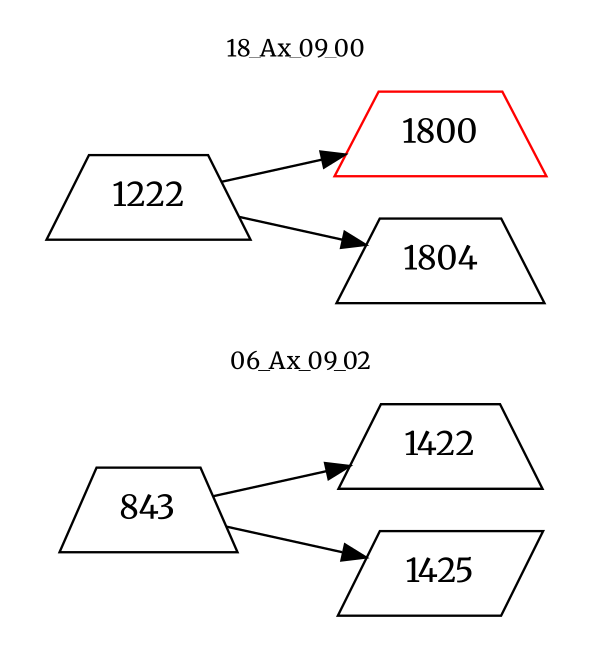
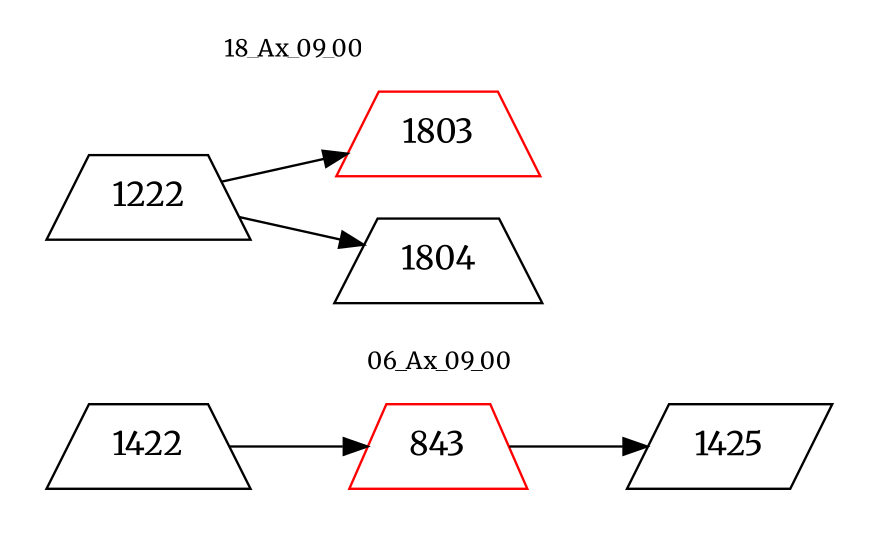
node "1800": label "1800" -> "1803"
cluster "06_Ax_09_02": label "06_Ax_09_02" -> "06_Ax_09_00"
edge "843" -> "1422": reversed
node "843": color black -> red
